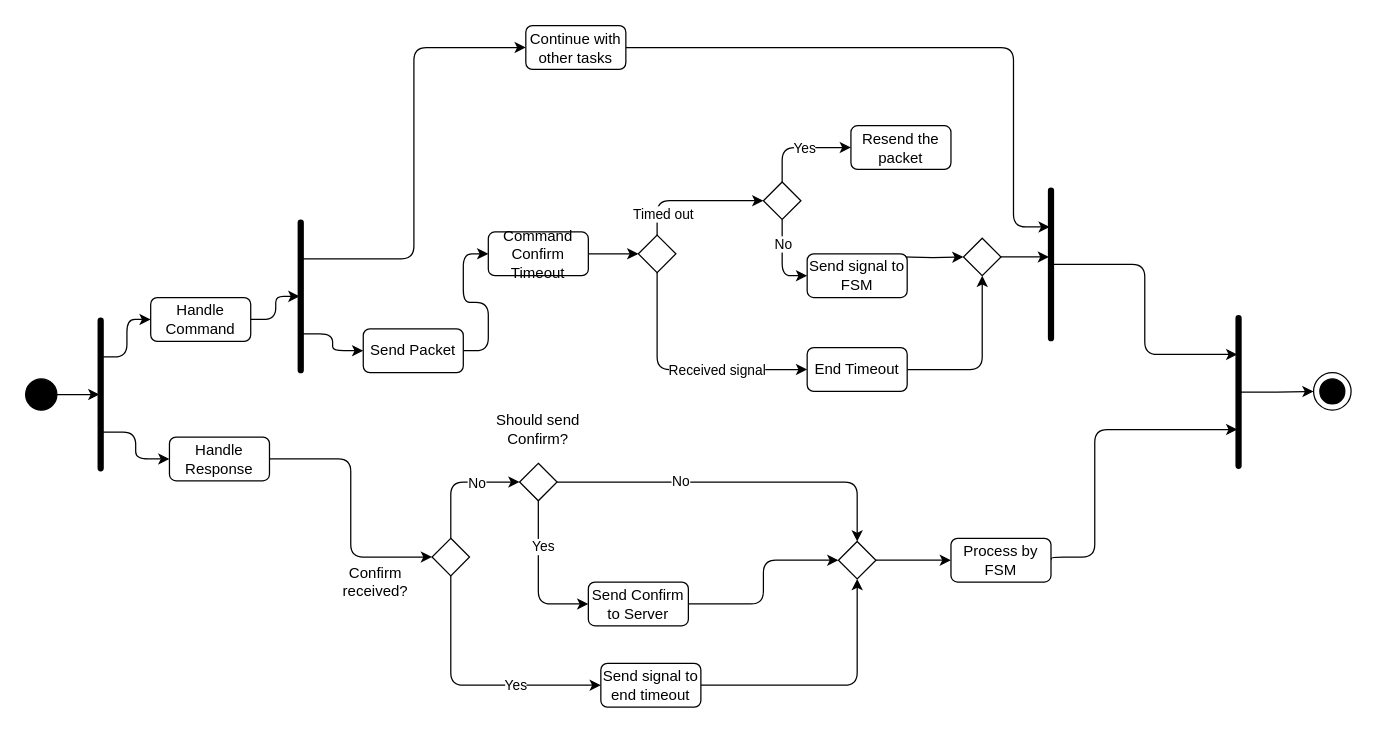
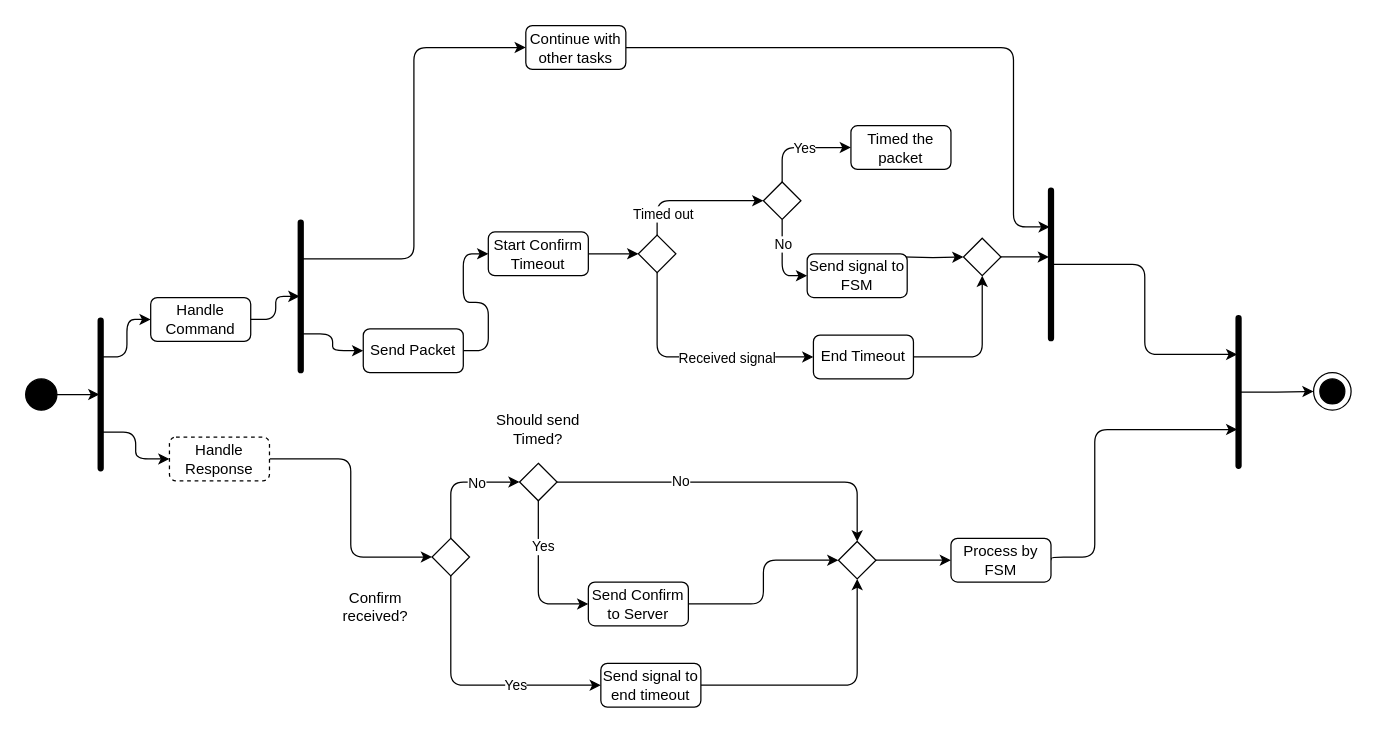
node "Resend the packet": label "Resend the packet" -> "Timed the packet"
node "Command Confirm Timeout": label "Command Confirm Timeout" -> "Start Confirm Timeout"
node "End Timeout": moved (857, 369) -> (863, 357)
node "Should send Confirm?": label "Should send Confirm?" -> "Should send Timed?"
node "Handle Response": style solid -> dashed
node "Confirm received?": moved (376, 582) -> (376, 607)
